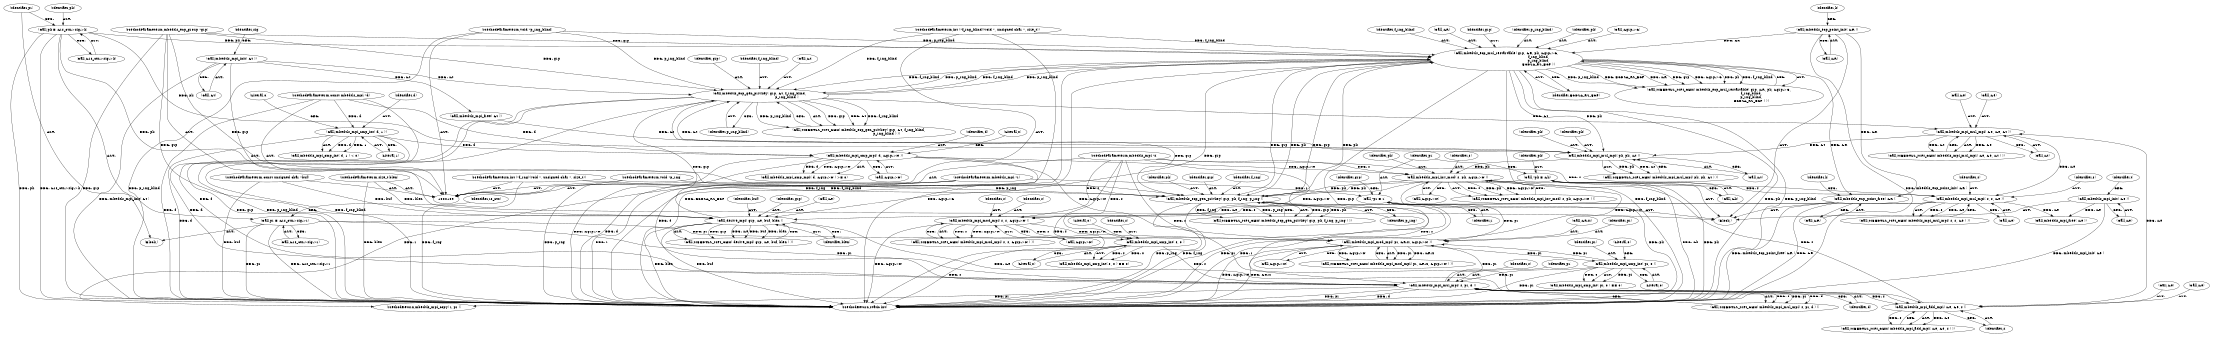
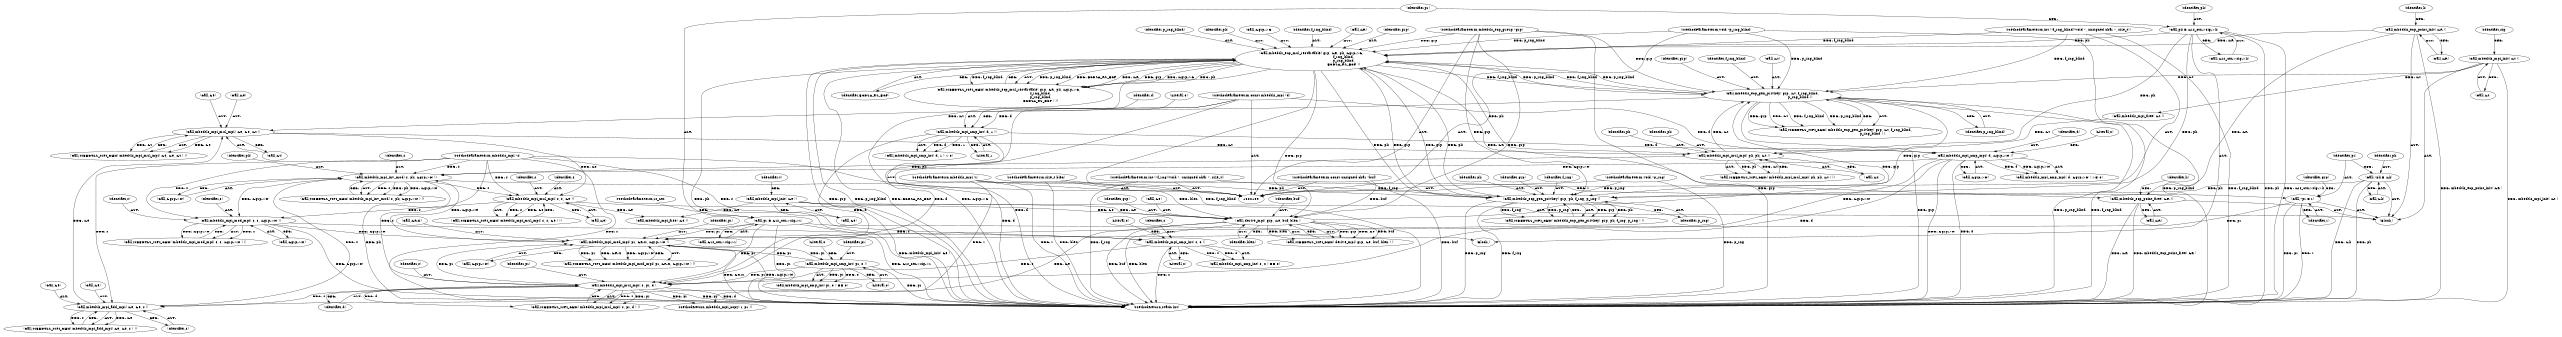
node "(Identifier,rs_ctx)": label "(Identifier,rs_ctx)" -> "(MethodParameterIn,rs_ctx)"
edge "(Call,mbedtls_mpi_init( &e ))" -> "(Call,derive_mpi( grp, &e, buf, blen ))": added, label "DDG: &e"
